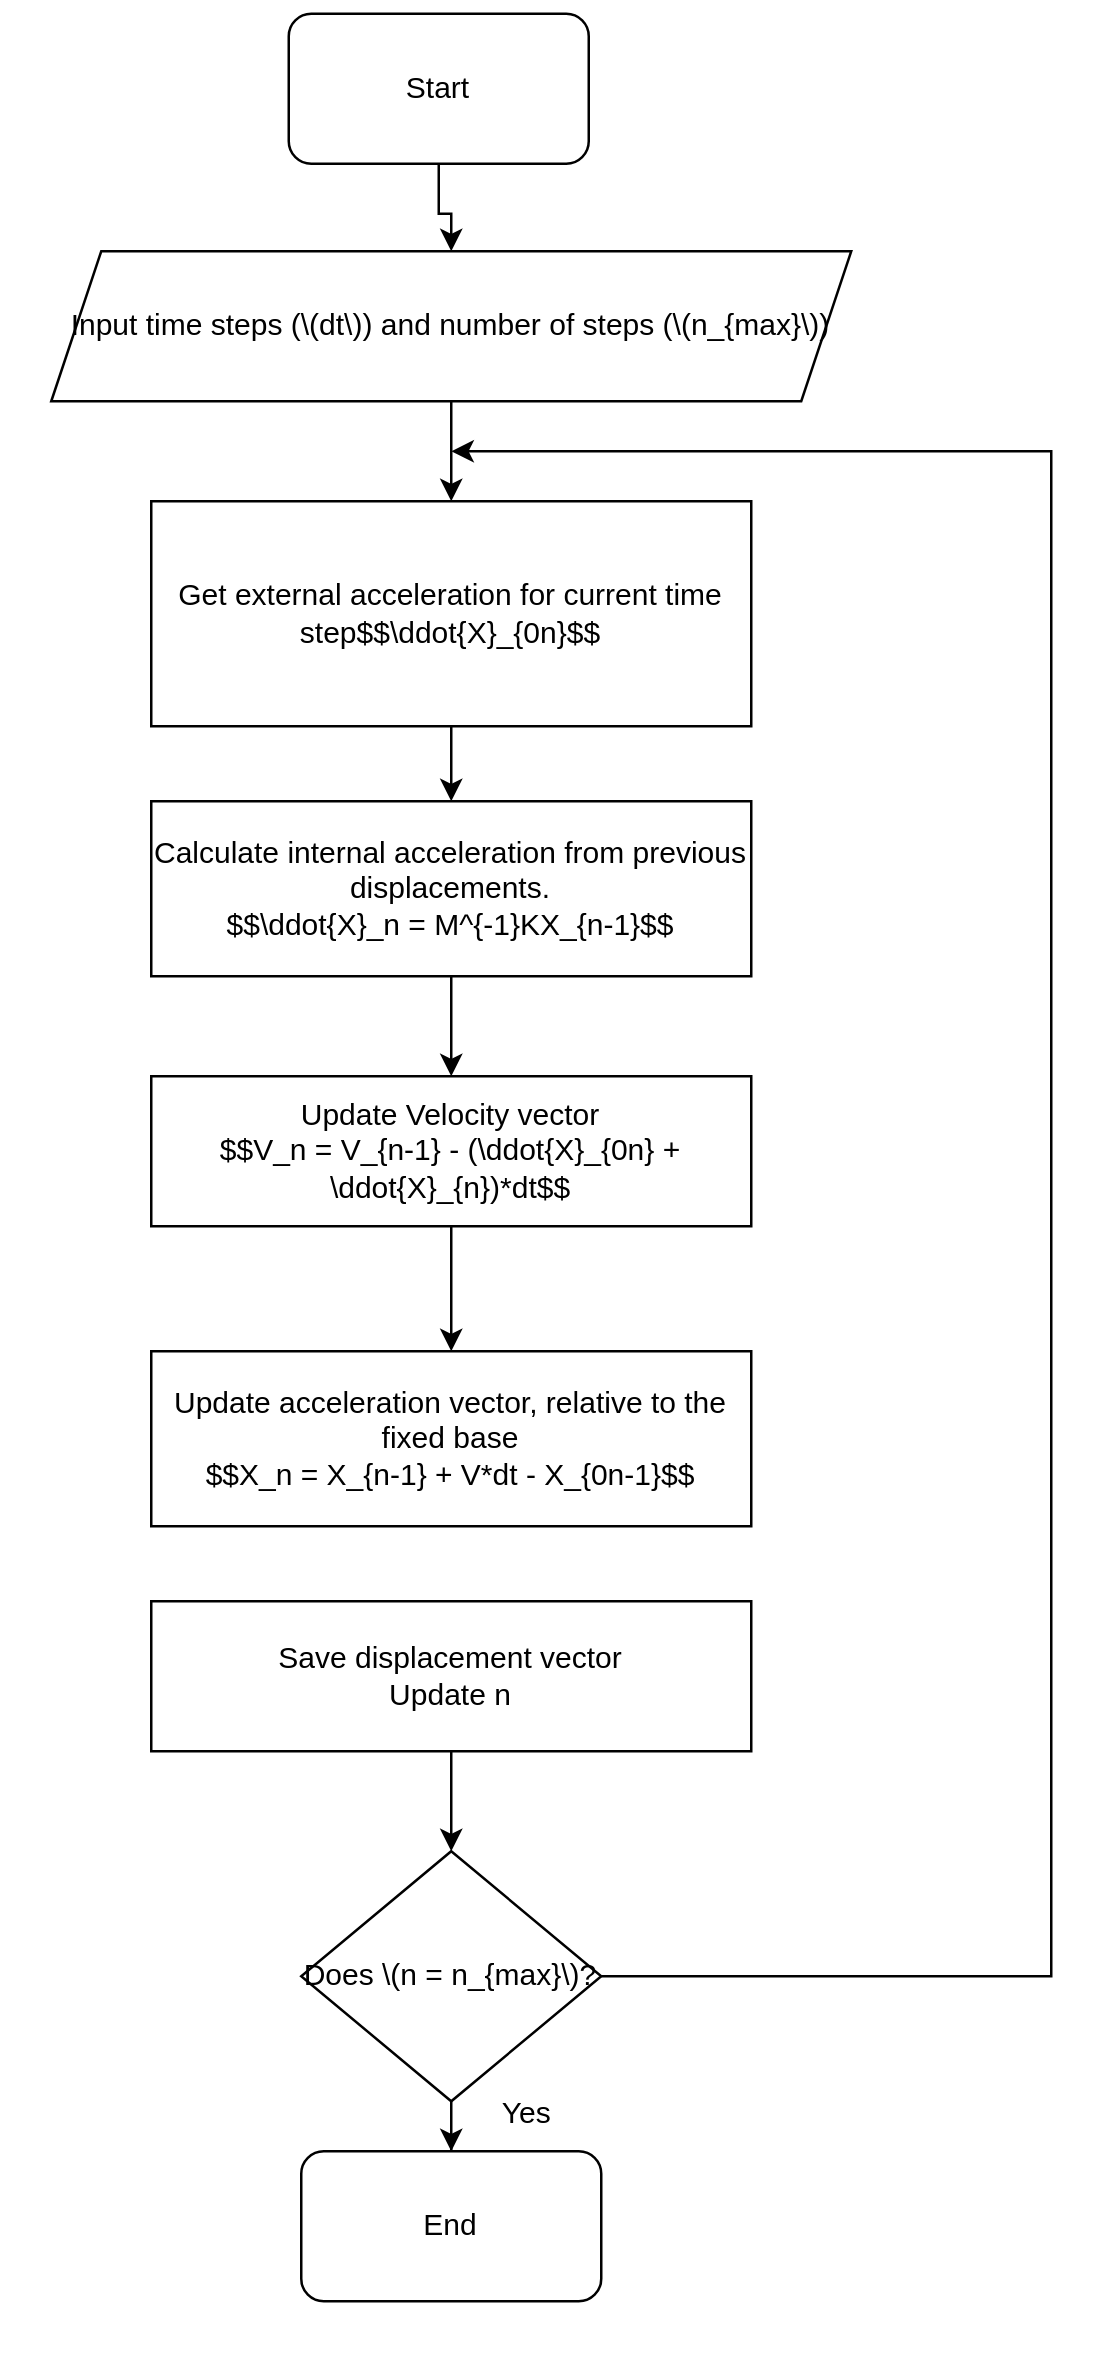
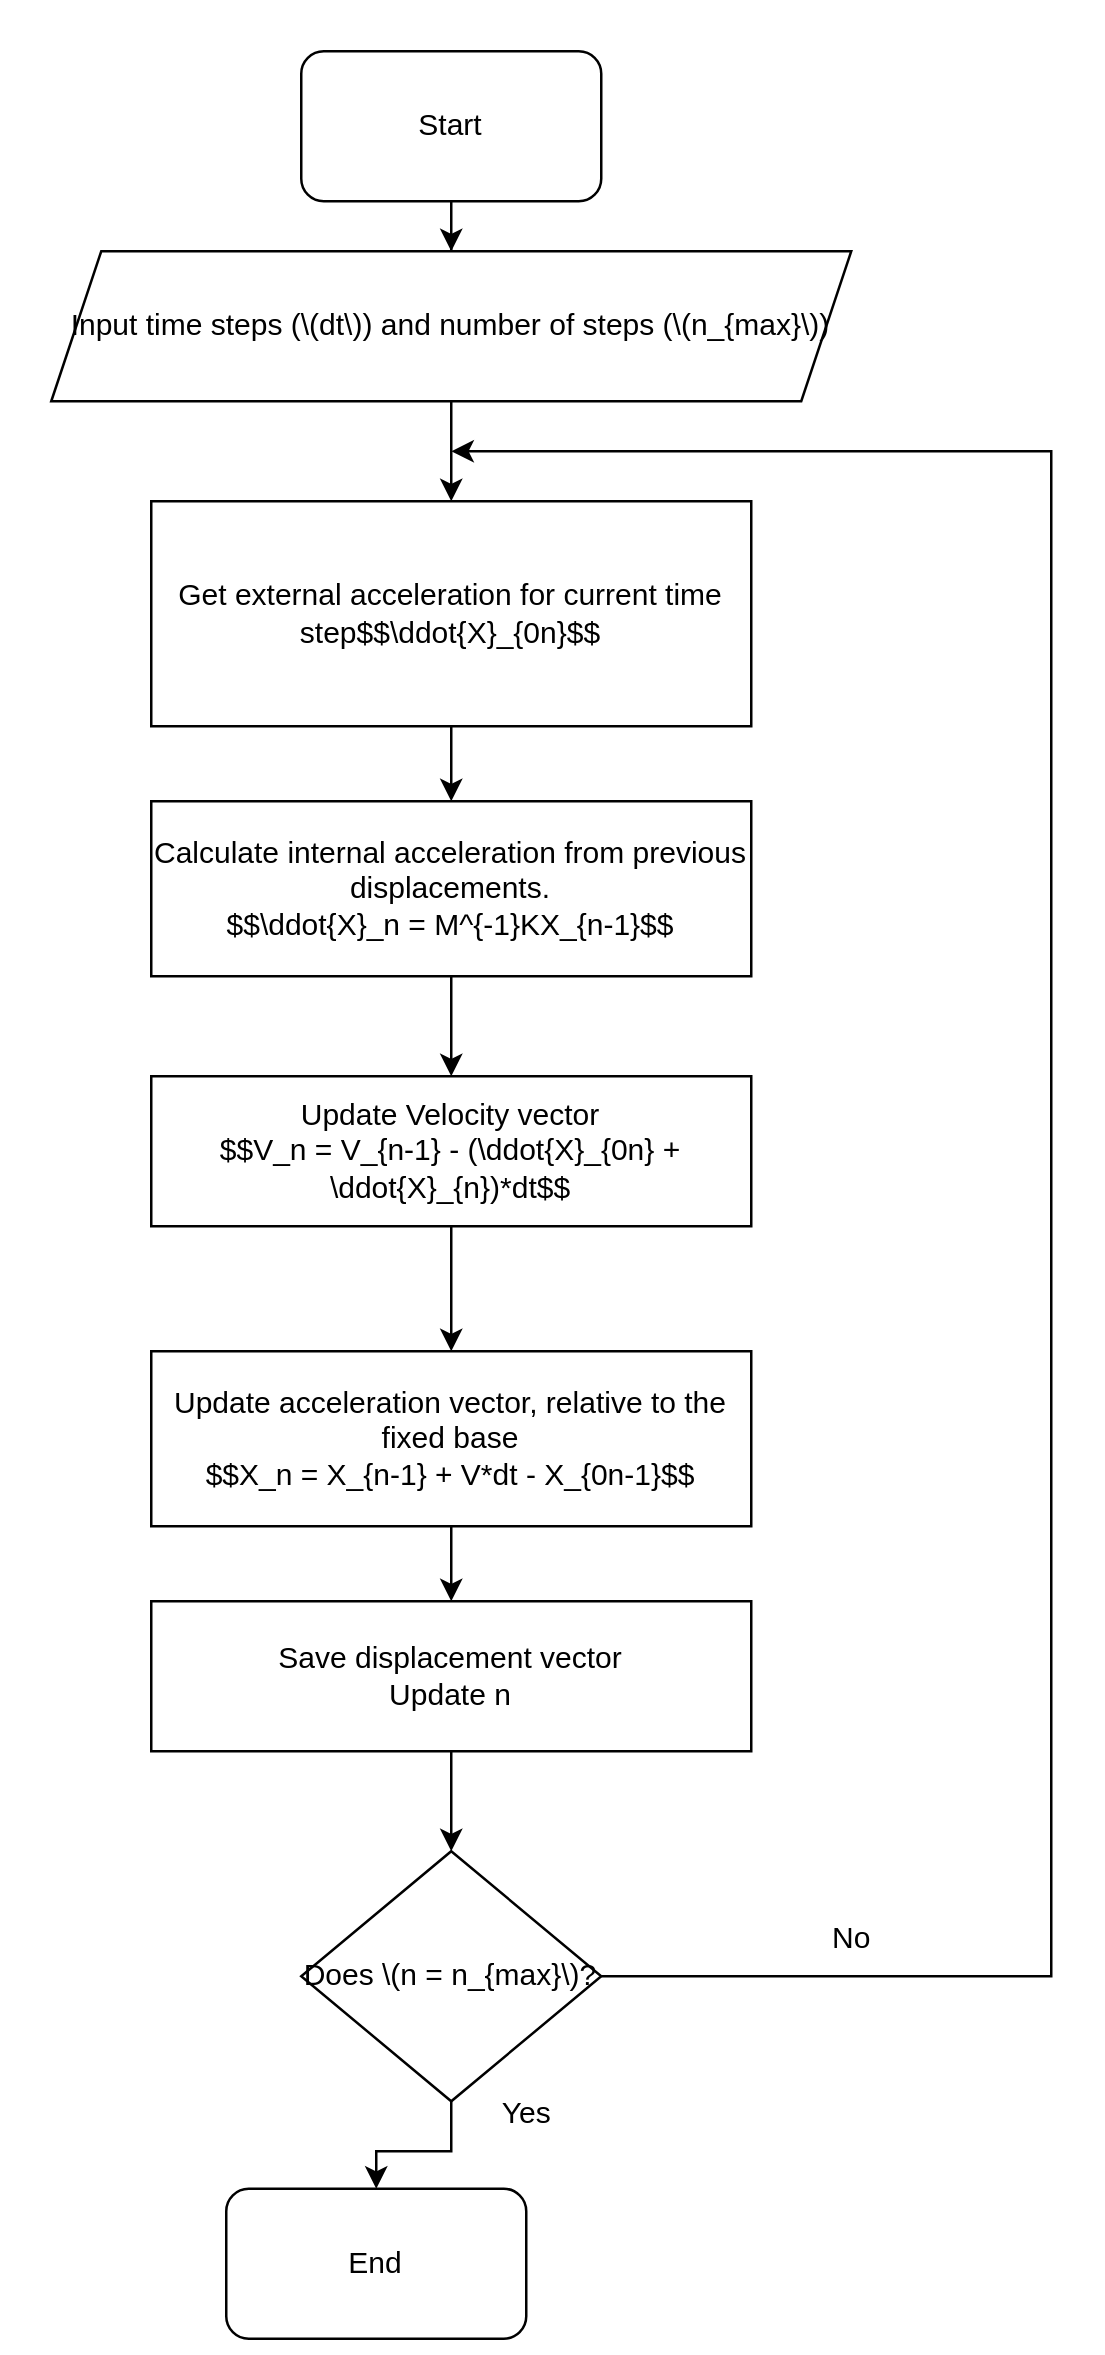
node "Start": moved (439, 89) -> (451, 126)
edge "Update acceleration vector, relative to the fixed base $$X_n = X_{n-1} + V*dt - X_{0n-1}$$" -> "Save displacement vector Update n": added
node "No": added
node "End": moved (451, 2226) -> (376, 2264)
